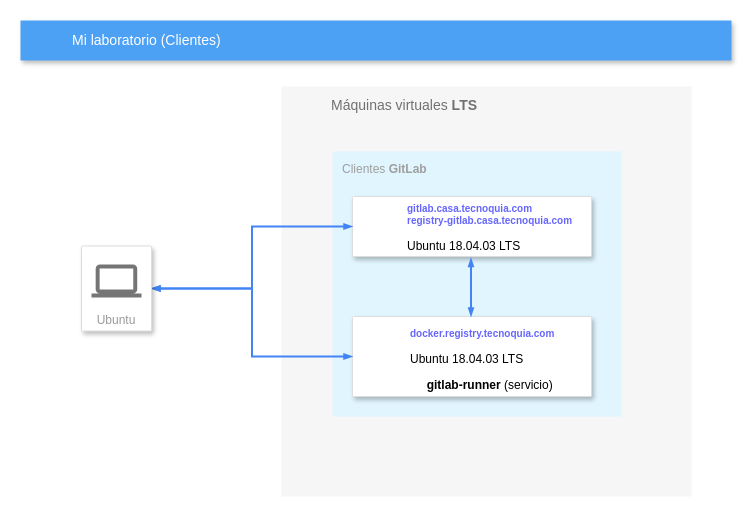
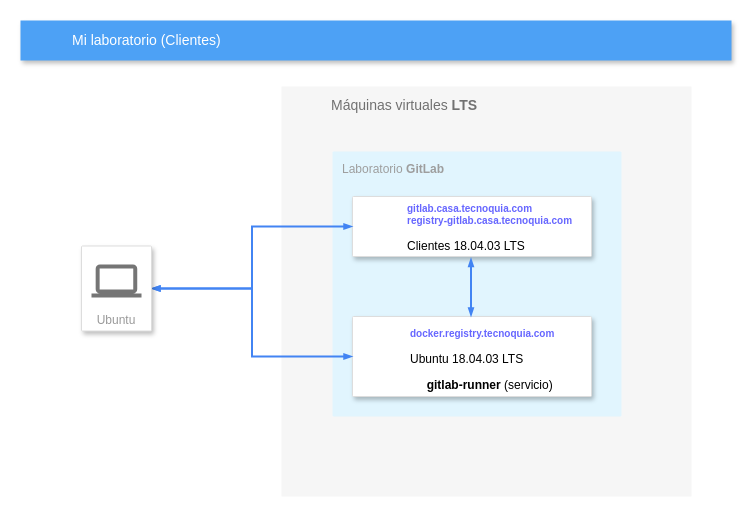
node "Clientes GitLab": label "Clientes GitLab" -> "Laboratorio GitLab"
node "gitlab.casa.tecnoquia.com registry-gitlab.casa.tecnoquia.com Ubuntu 18.04.03 LTS": label "gitlab.casa.tecnoquia.com registry-gitlab.casa.tecnoquia.com Ubuntu 18.04.03 LTS" -> "gitlab.casa.tecnoquia.com registry-gitlab.casa.tecnoquia.com Clientes 18.04.03 LTS"
